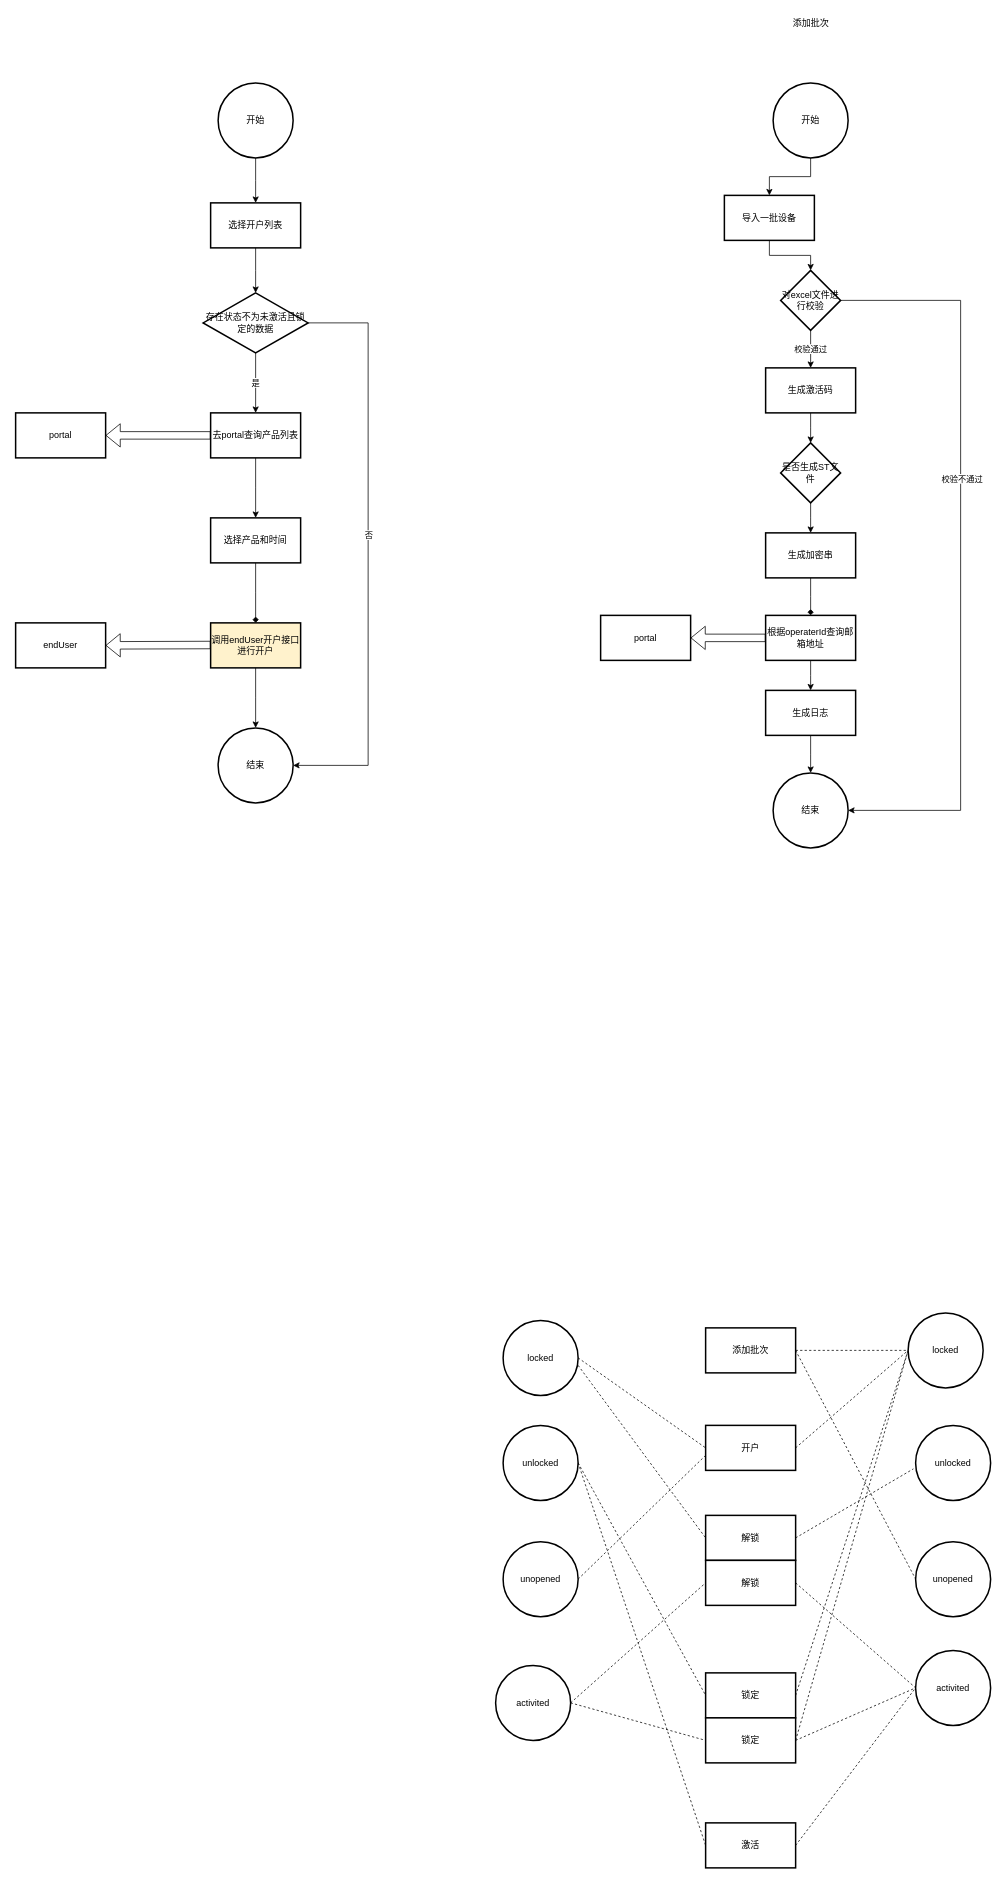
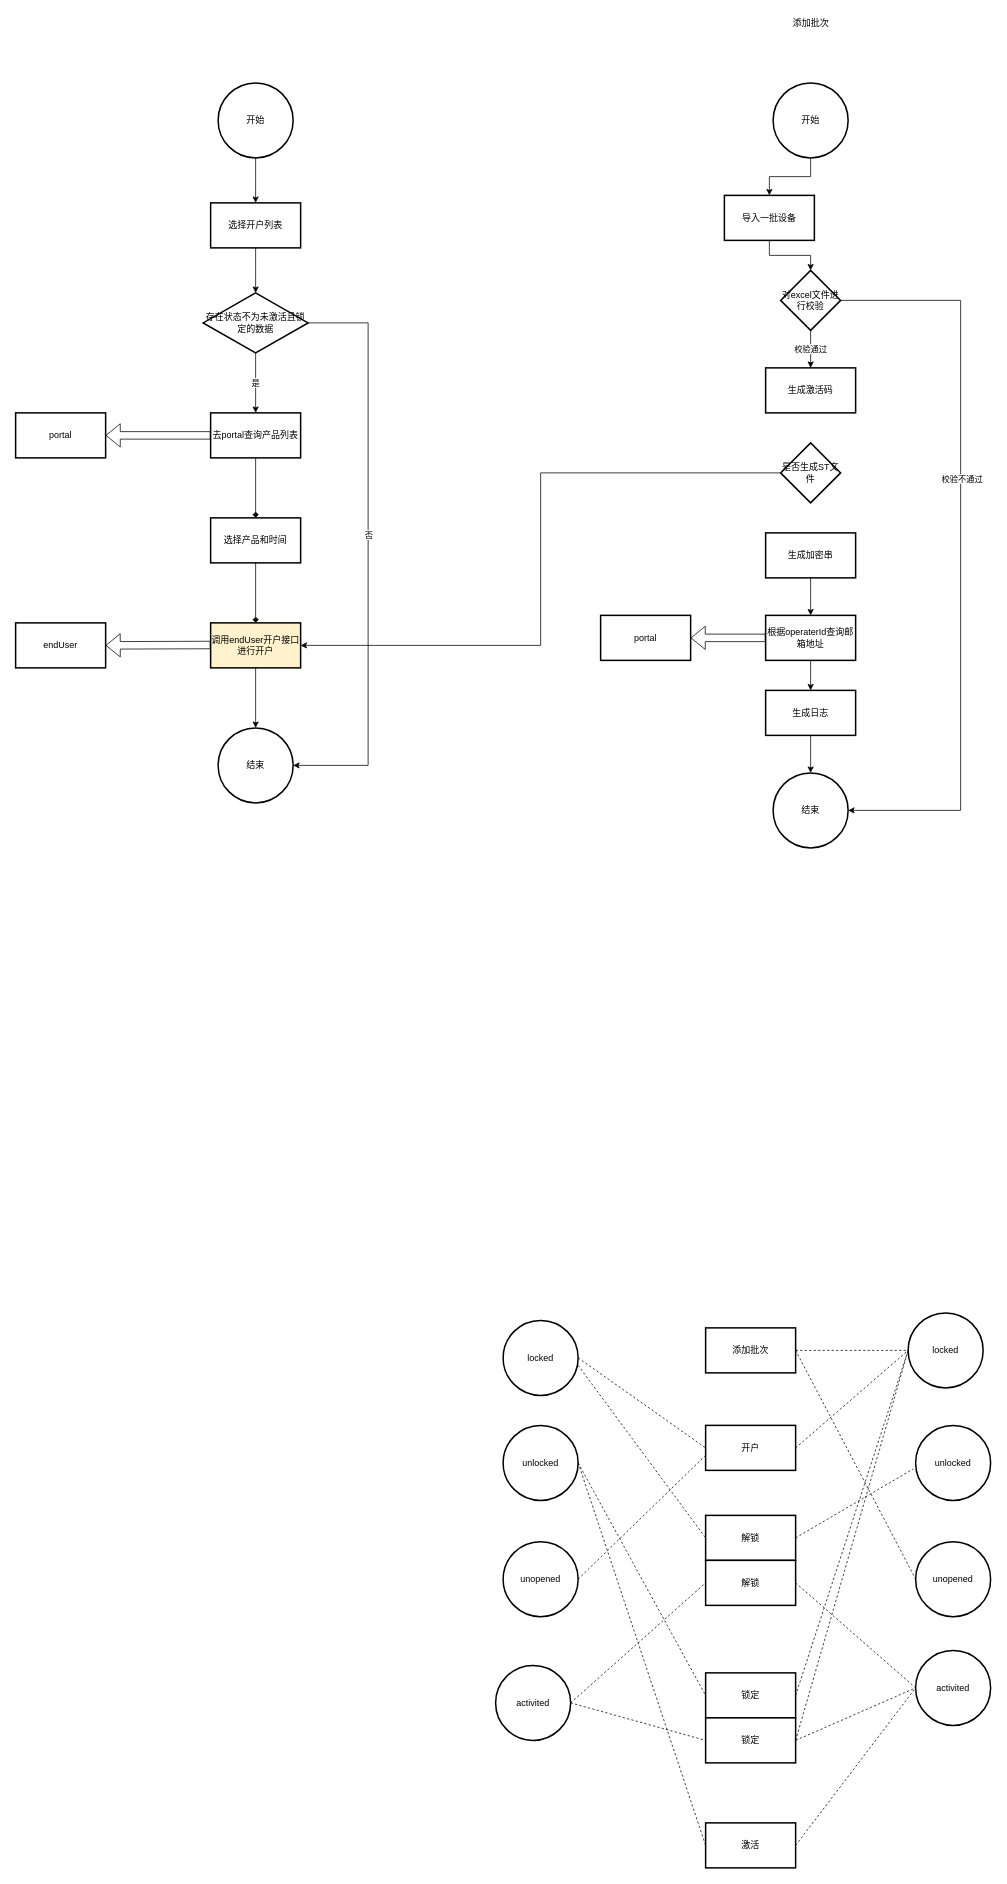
edge "生成激活码" -> "是否生成ST文件": removed
edge "去portal查询产品列表" -> "选择产品和时间": arrowhead classic -> diamond
edge "是否生成ST文件" -> "生成加密串": now "是否生成ST文件" -> "调用endUser开户接口进行开户"
edge "生成加密串" -> "根据operaterId查询邮箱地址": arrowhead diamond -> classic
